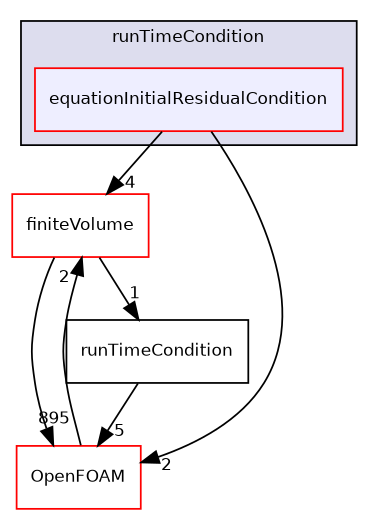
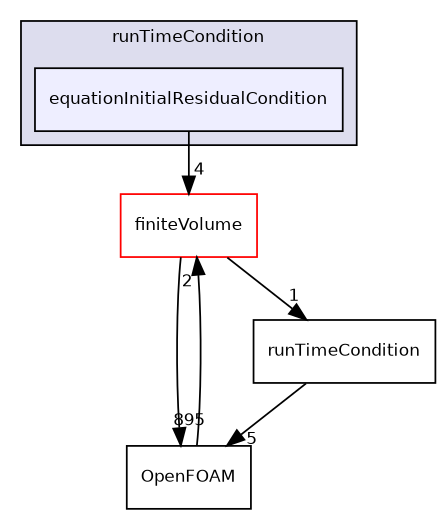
node "equationInitialResidualCondition": color red -> black
edge "equationInitialResidualCondition" -> "OpenFOAM": removed
node "OpenFOAM": color red -> black
